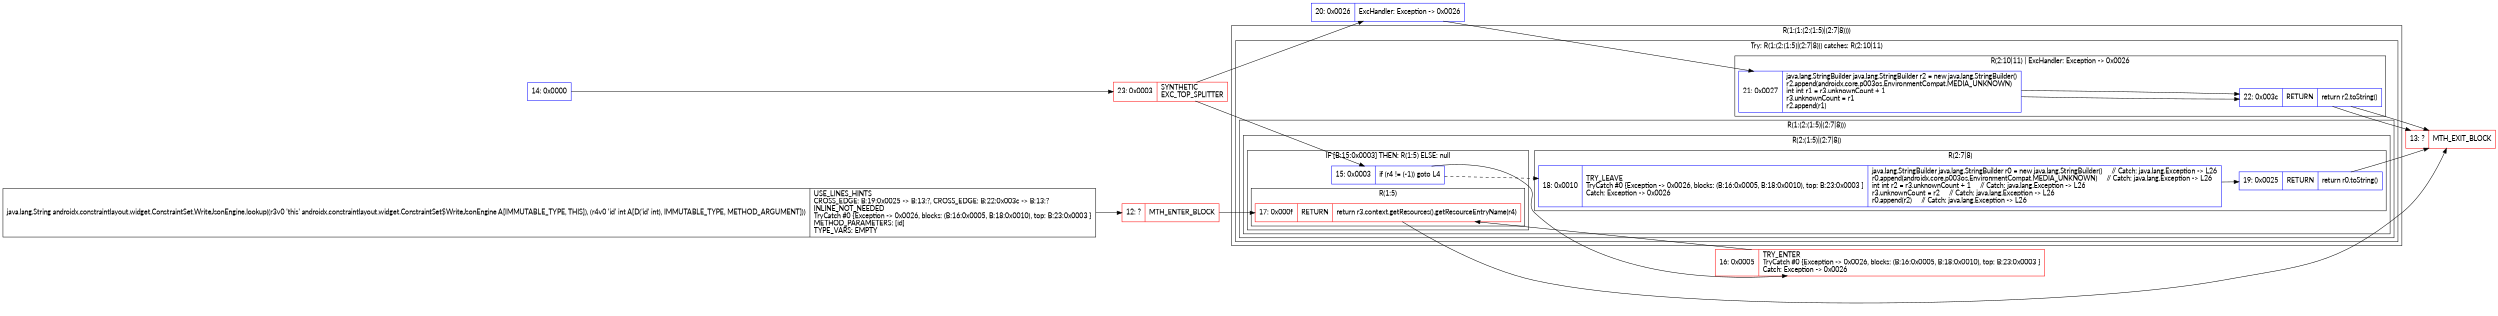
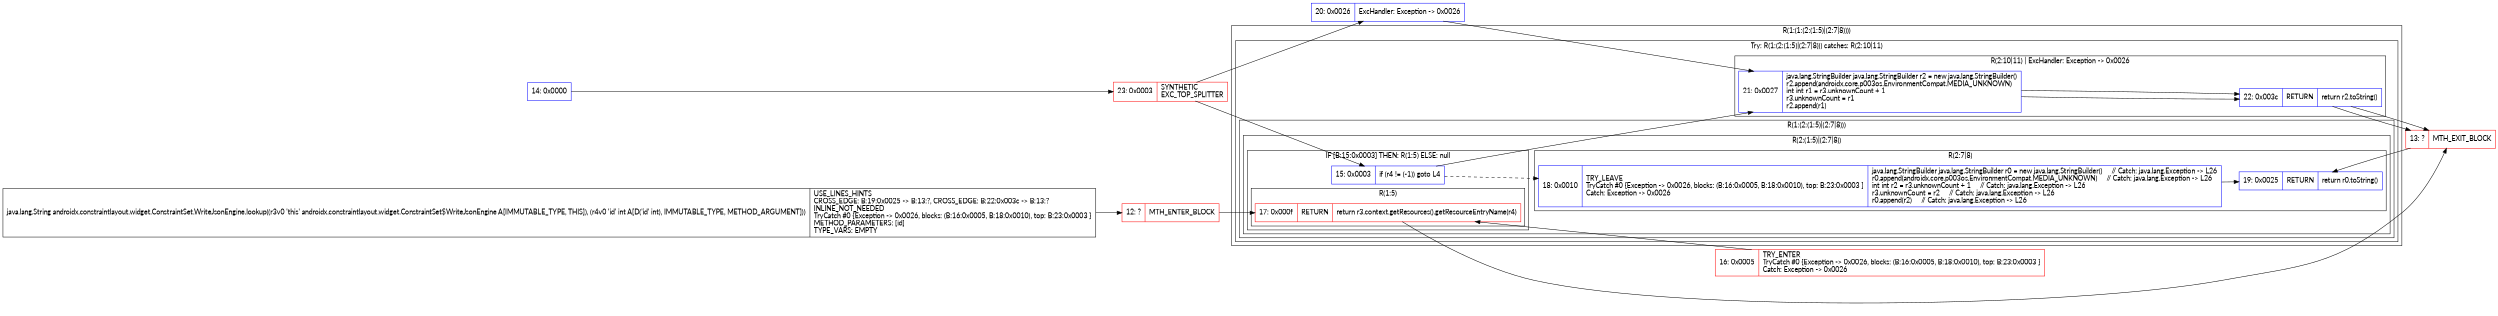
edge "19: 0x0025" -> "13: ?": reversed
edge "15: 0x0003" -> "16: 0x0005": now "15: 0x0003" -> "21: 0x0027"
